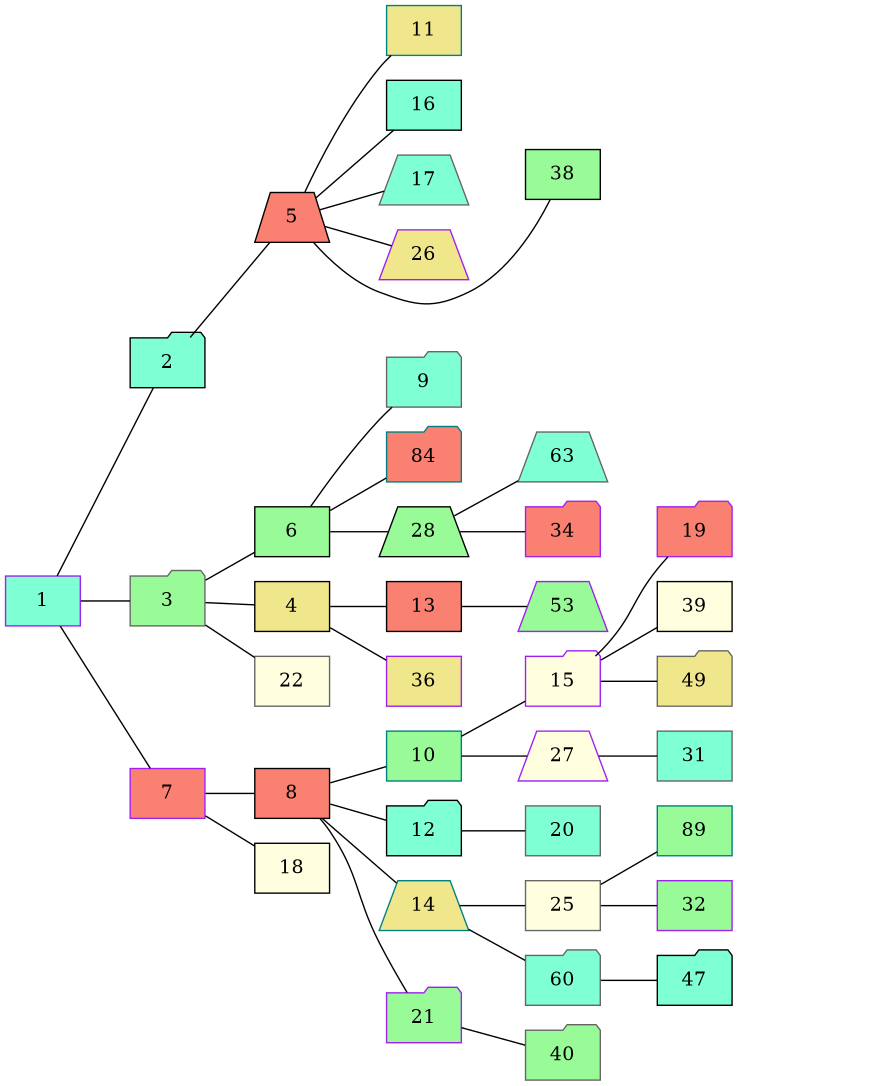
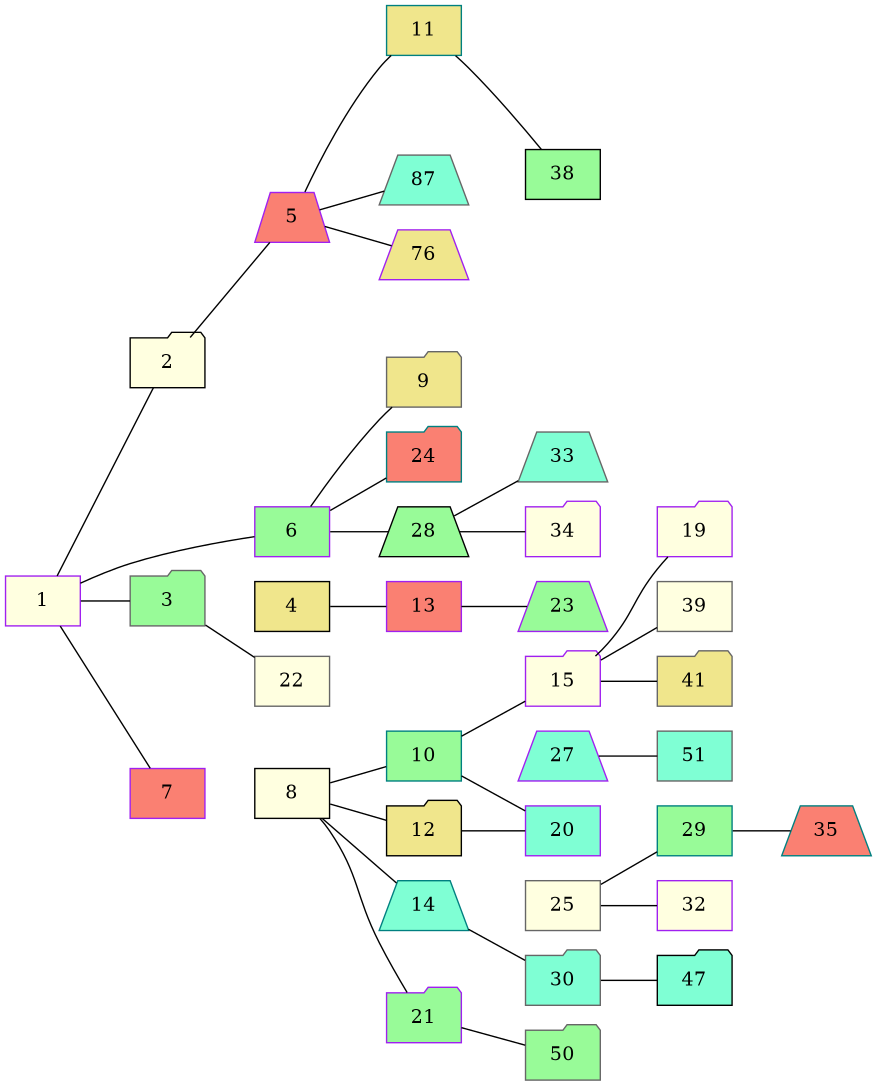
node "16": removed
node "17": label "17" -> "87"
node "5": color black -> purple
node "26": label "26" -> "76"
edge "38" -- "5": now "38" -- "11"
node "2": fillcolor aquamarine -> lightyellow
node "9": fillcolor aquamarine -> khaki
node "84": label "84" -> "24"
node "63": label "63" -> "33"
node "6": color black -> purple
node "34": fillcolor salmon -> lightyellow
node "19": fillcolor salmon -> lightyellow
edge "6" -- "3": now "6" -- "1"
node "1": fillcolor aquamarine -> lightyellow
edge "3" -- "4": removed
node "13": color black -> purple
node "53": label "53" -> "23"
node "39": color black -> gray40
node "36": removed
node "49": label "49" -> "41"
edge "10" -- "27": now "10" -- "20"
node "27": fillcolor lightyellow -> aquamarine
node "31": label "31" -> "51"
edge "7" -- "8": removed
node "8": fillcolor salmon -> lightyellow
node "12": fillcolor aquamarine -> khaki
node "20": color gray40 -> purple
node "89": label "89" -> "29"
node "35": added
node "18": removed
node "14": fillcolor khaki -> aquamarine
edge "14" -- "25": removed
node "32": fillcolor palegreen -> lightyellow
node "60": label "60" -> "30"
node "40": label "40" -> "50"
